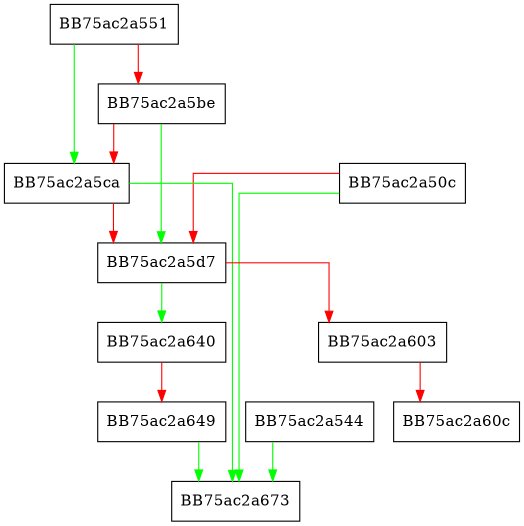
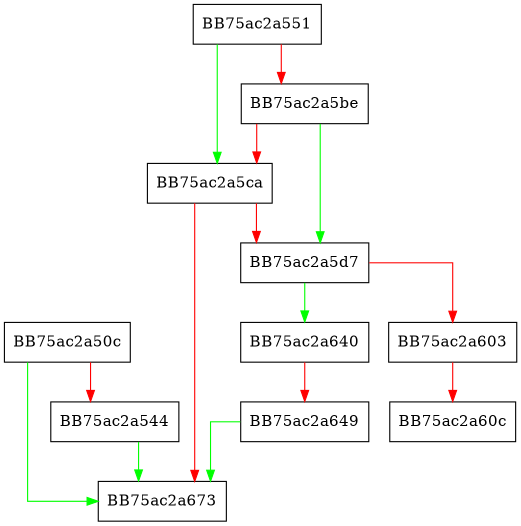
edge "BB75ac2a50c" -> "BB75ac2a5d7": now "BB75ac2a50c" -> "BB75ac2a544"
edge "BB75ac2a5ca" -> "BB75ac2a673": color green -> red
